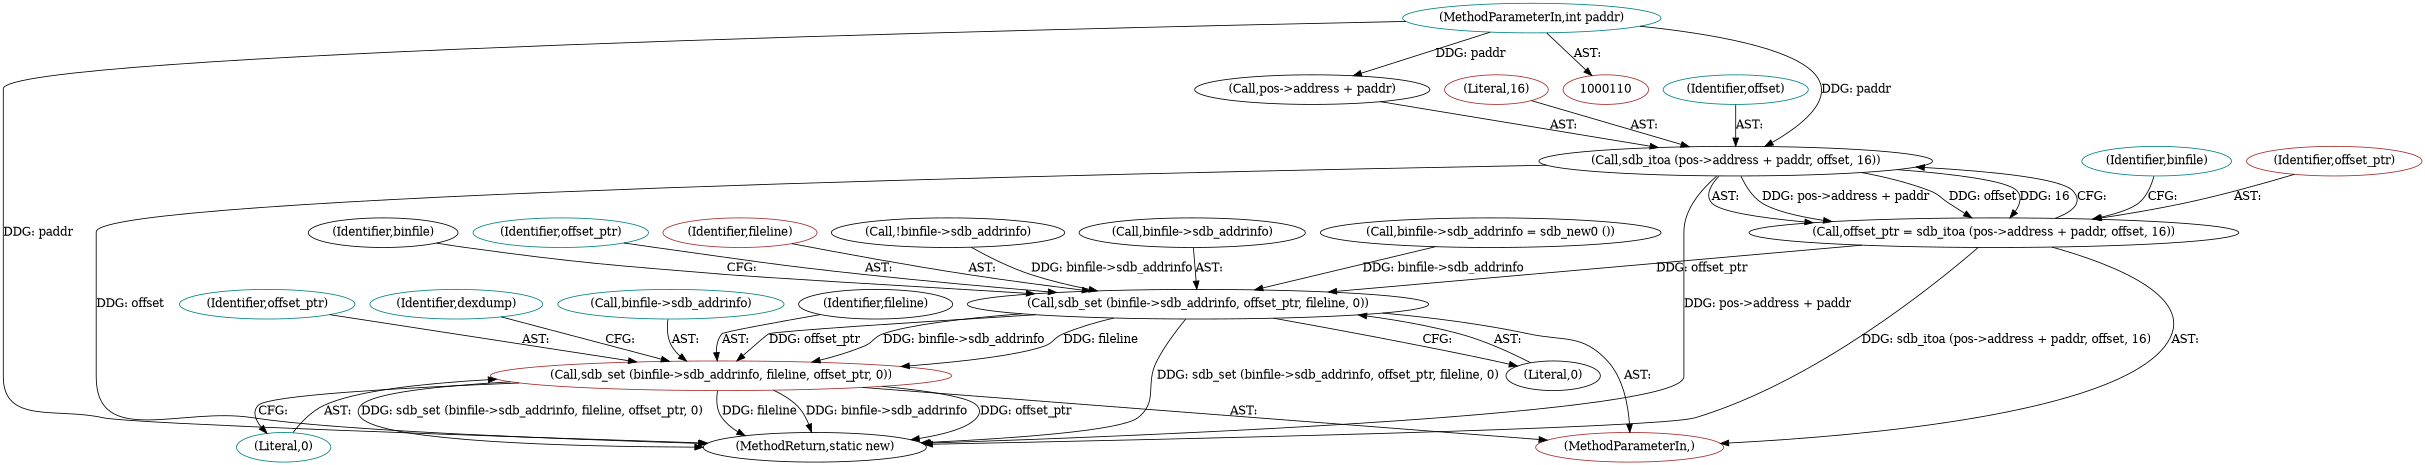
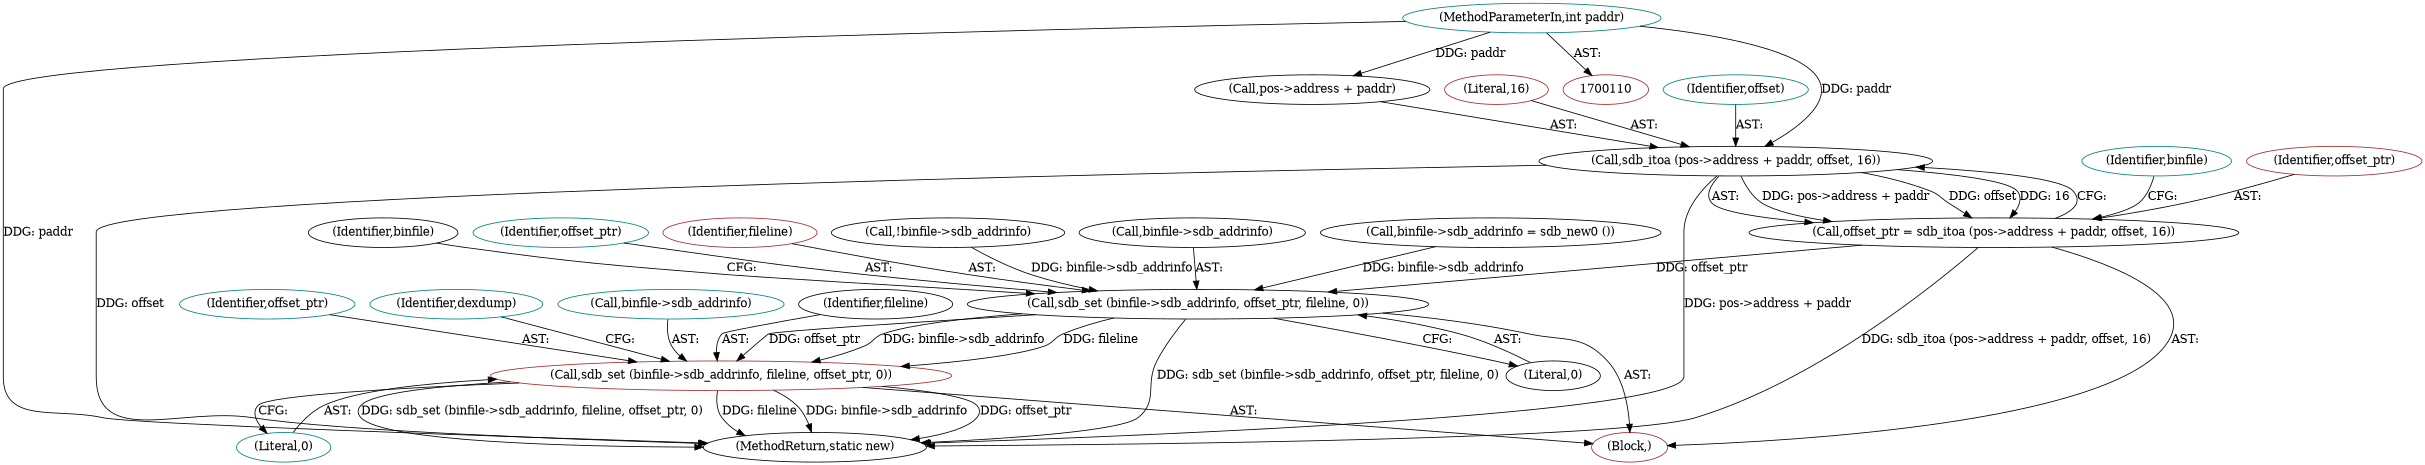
node "1000110": label "1000110" -> "1700110"
node "(MethodParameterIn,)": label "(MethodParameterIn,)" -> "(Block,)"
